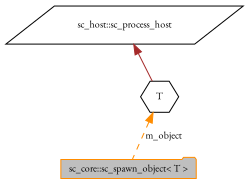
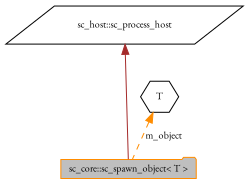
edge "T" -> "sc_host::sc_process_host": now "sc_core::sc_spawn_object< T >" -> "sc_host::sc_process_host"
